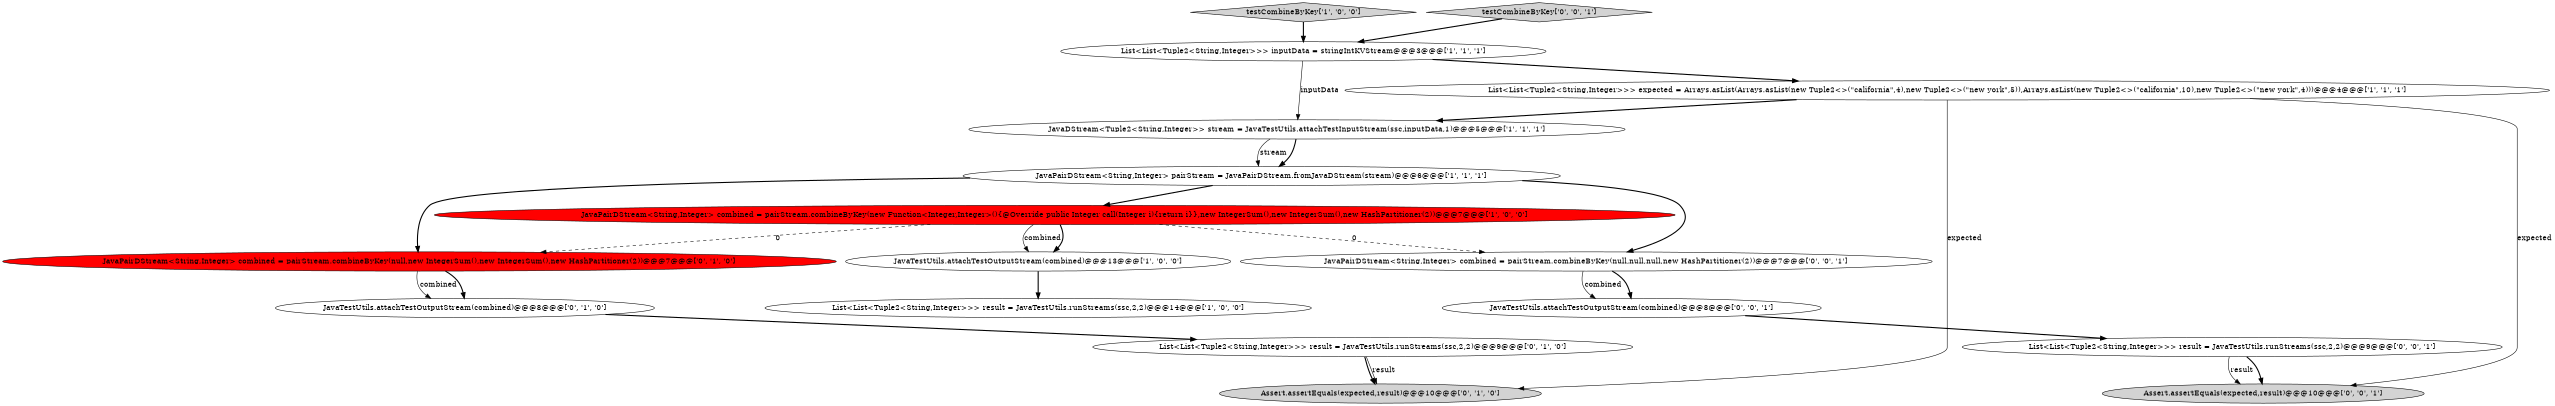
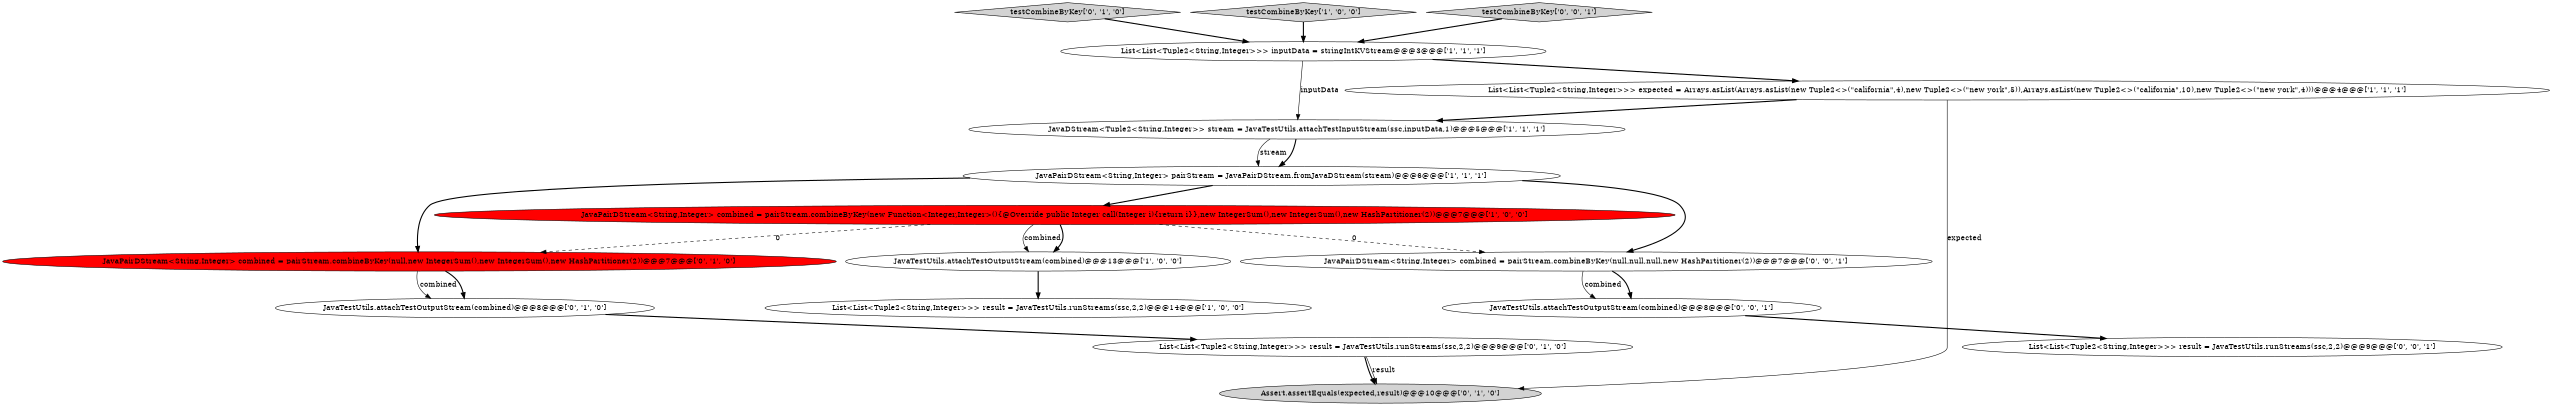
node "testCombineByKey['0', '1', '0']": added
node "Assert.assertEquals(expected,result)@@@10@@@['0', '0', '1']": removed
